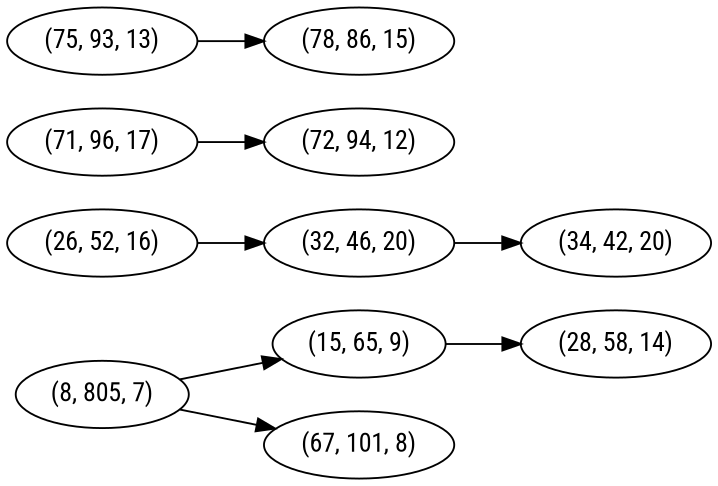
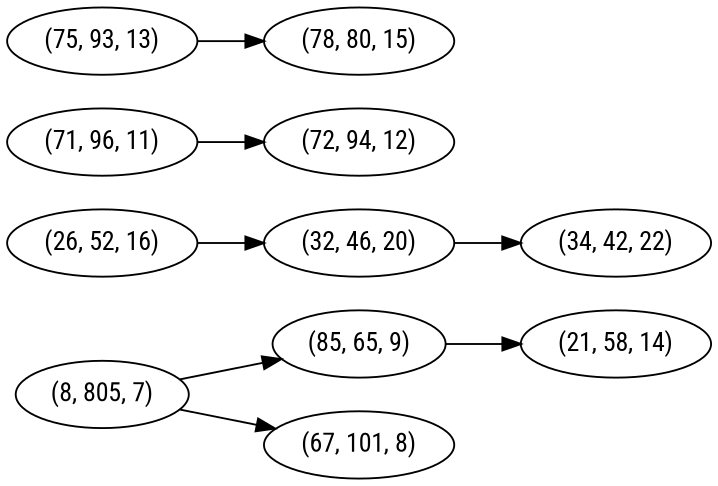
node "(78, 86, 15)": label "(78, 86, 15)" -> "(78, 80, 15)"
node "(71, 96, 17)": label "(71, 96, 17)" -> "(71, 96, 11)"
node "(34, 42, 20)": label "(34, 42, 20)" -> "(34, 42, 22)"
node "(15, 65, 9)": label "(15, 65, 9)" -> "(85, 65, 9)"
node "(28, 58, 14)": label "(28, 58, 14)" -> "(21, 58, 14)"
